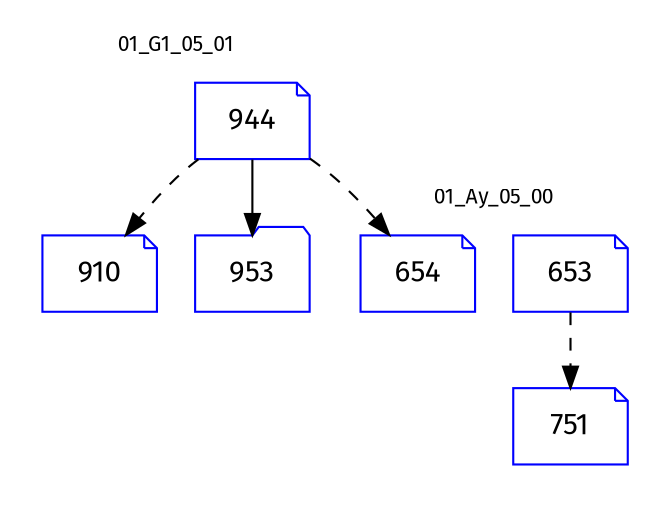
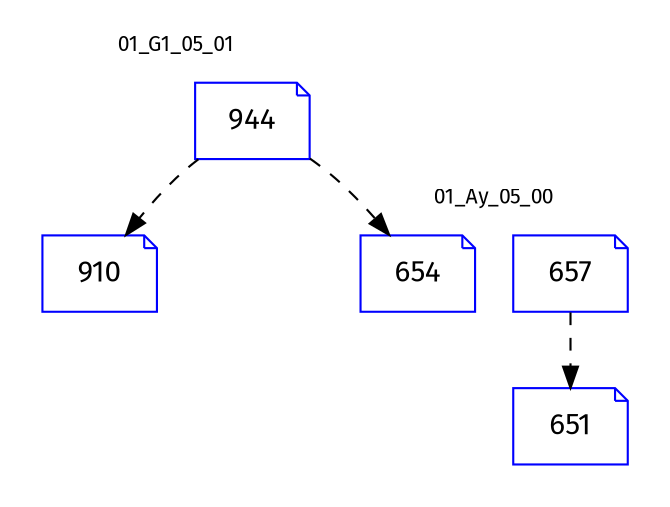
node "953": removed
node "653": label "653" -> "657"
node "751": label "751" -> "651"
